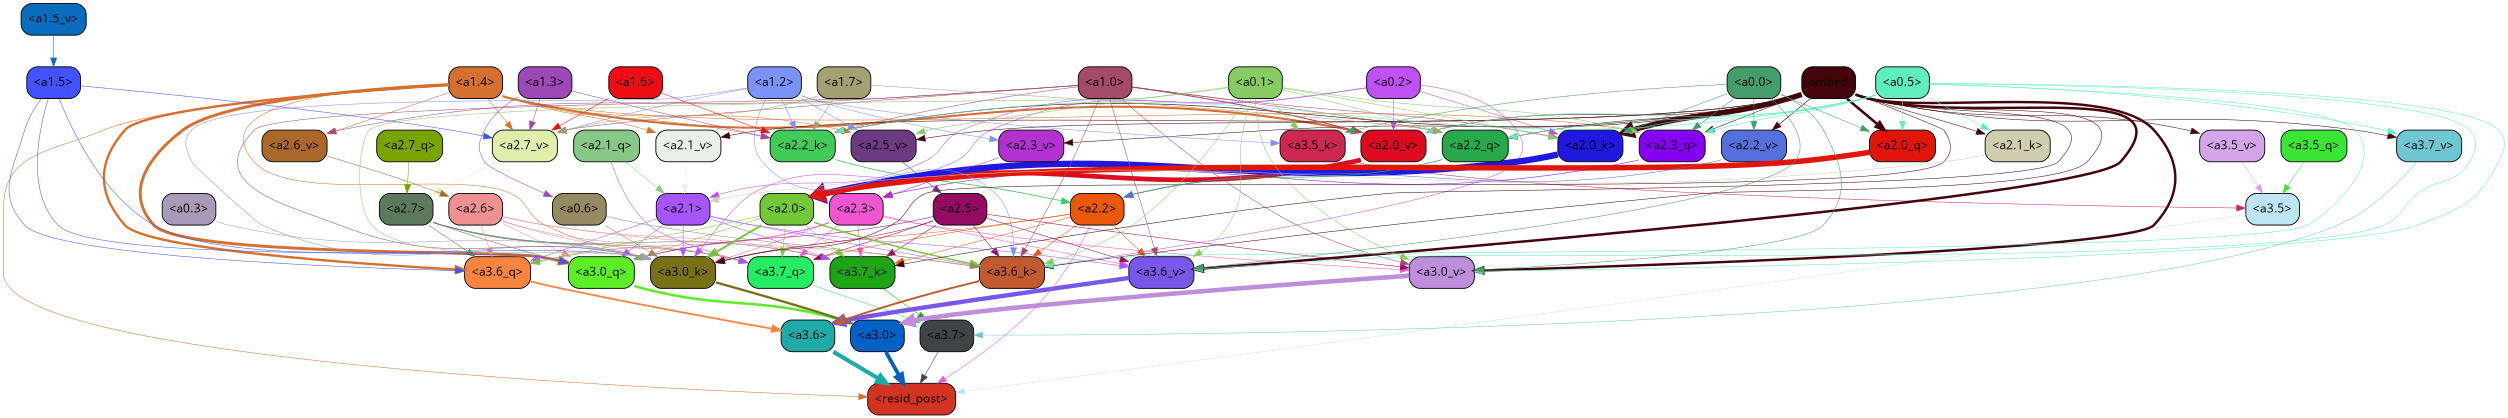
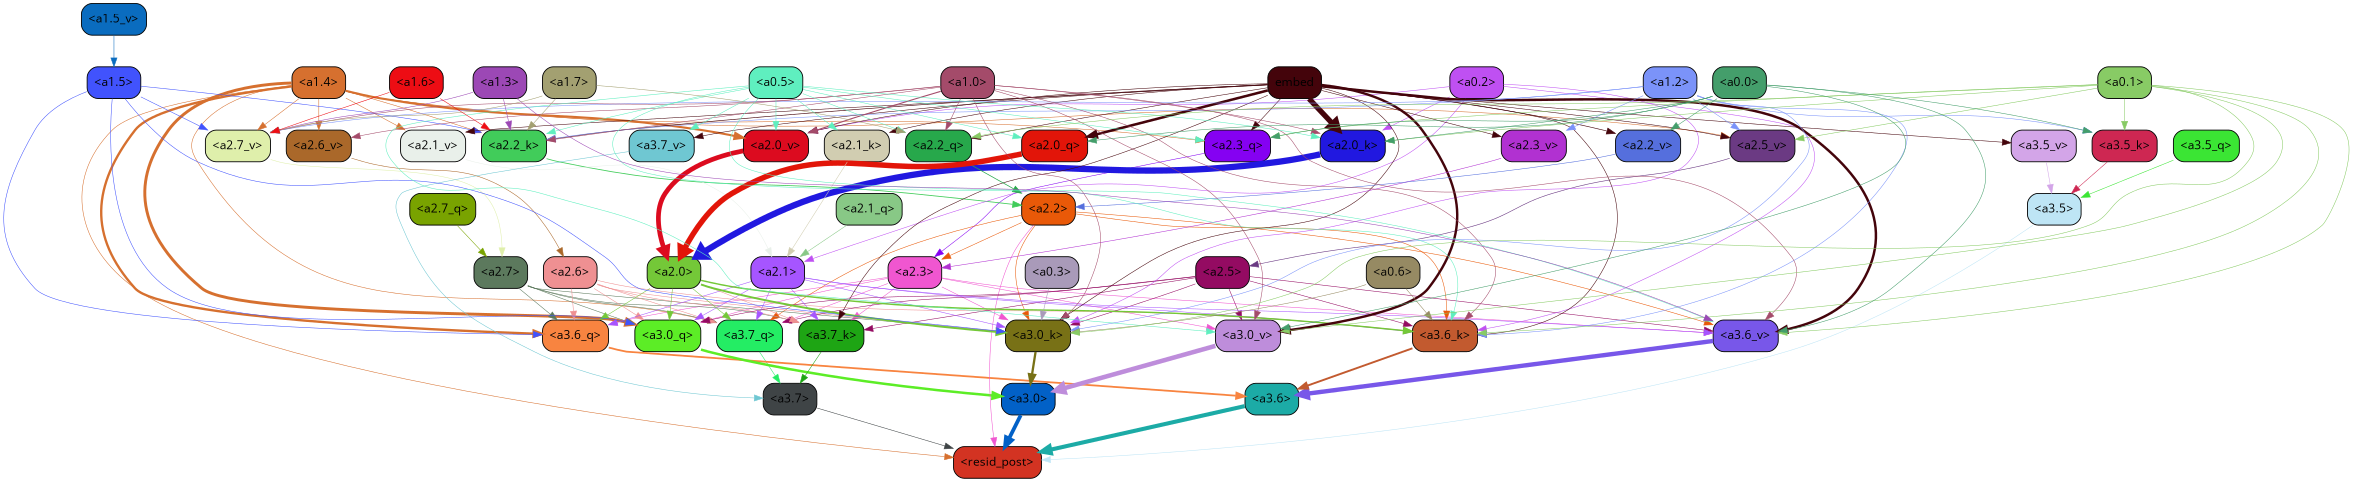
edge "<a1.5>" -> "<a2.2_k>": added
edge "<a1.3>" -> "<a0.6>": now "<a1.3>" -> "<a3.6_v>"
edge "<a2.1_q>" -> "<a3.7_q>": now "<a2.1>" -> "<a3.7_q>"
edge "<a2.0>" -> "<a3.7_k>": color #74c838 -> #ef9092
edge "<a2.2>" -> "<a3.7_k>": now "<a2.2>" -> "<a2.3>"
